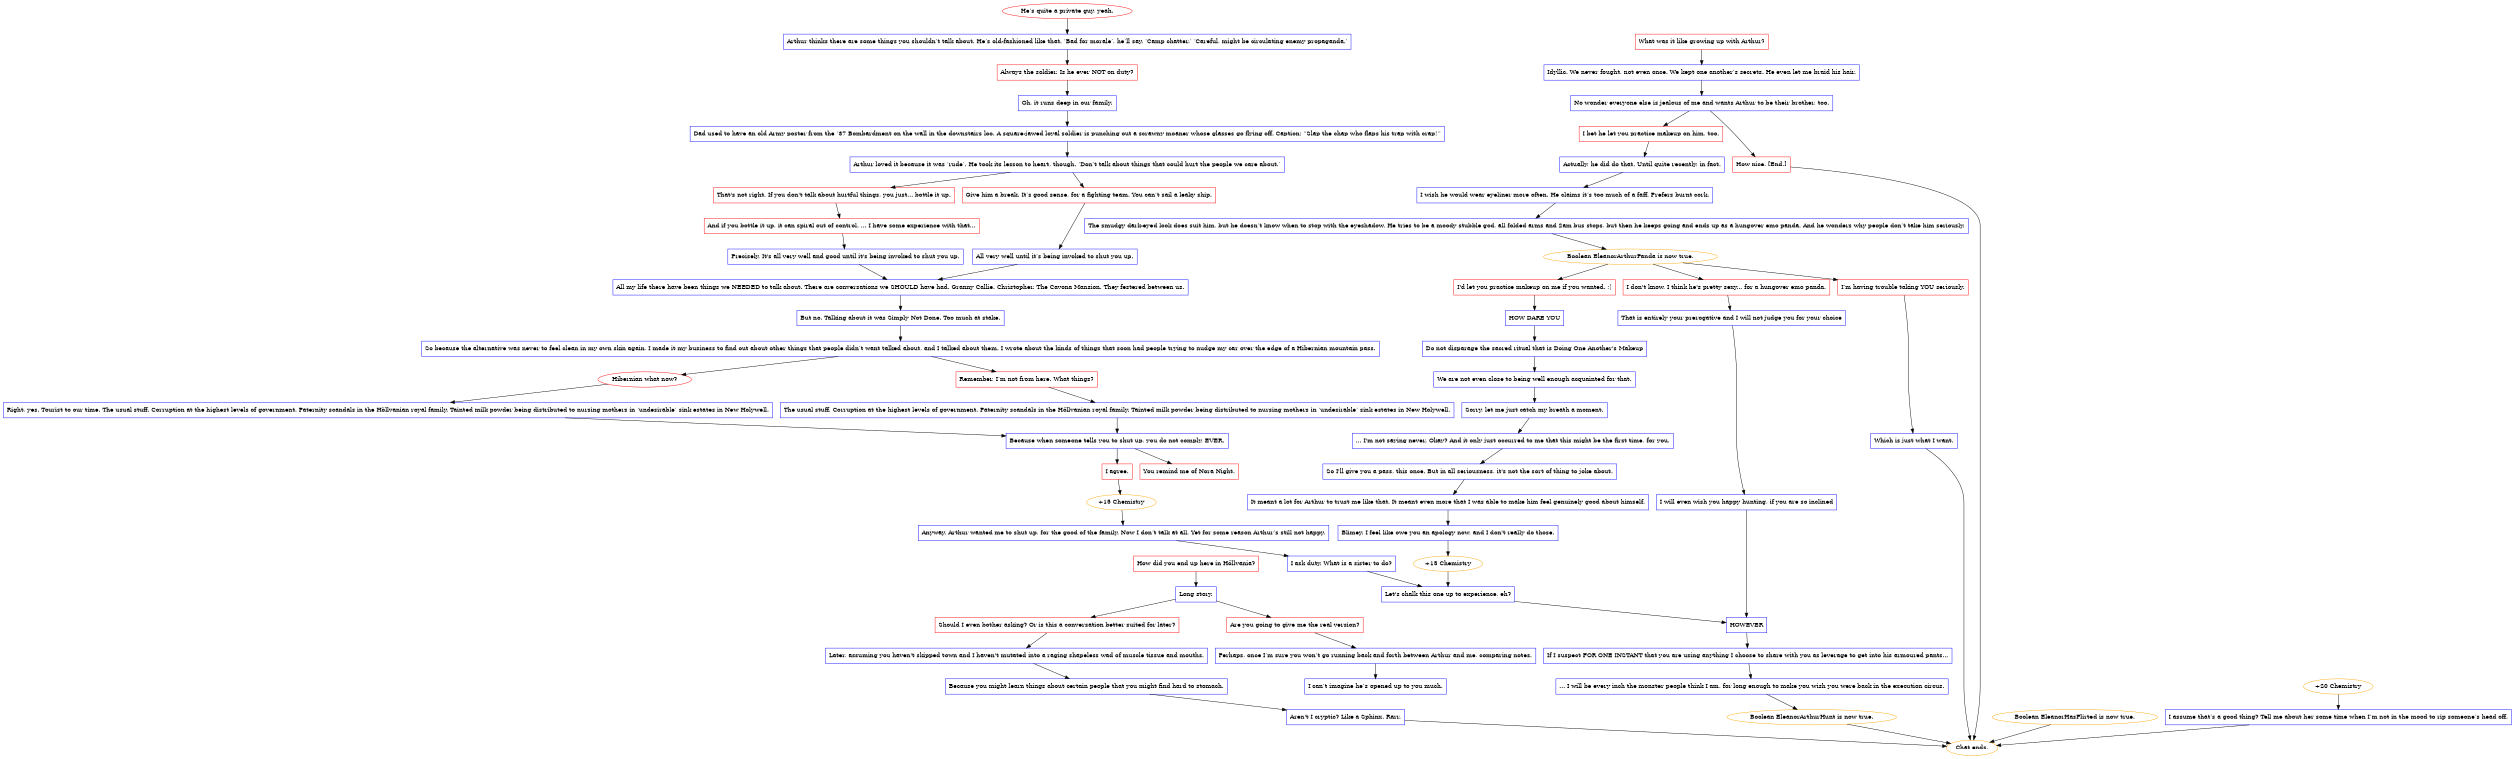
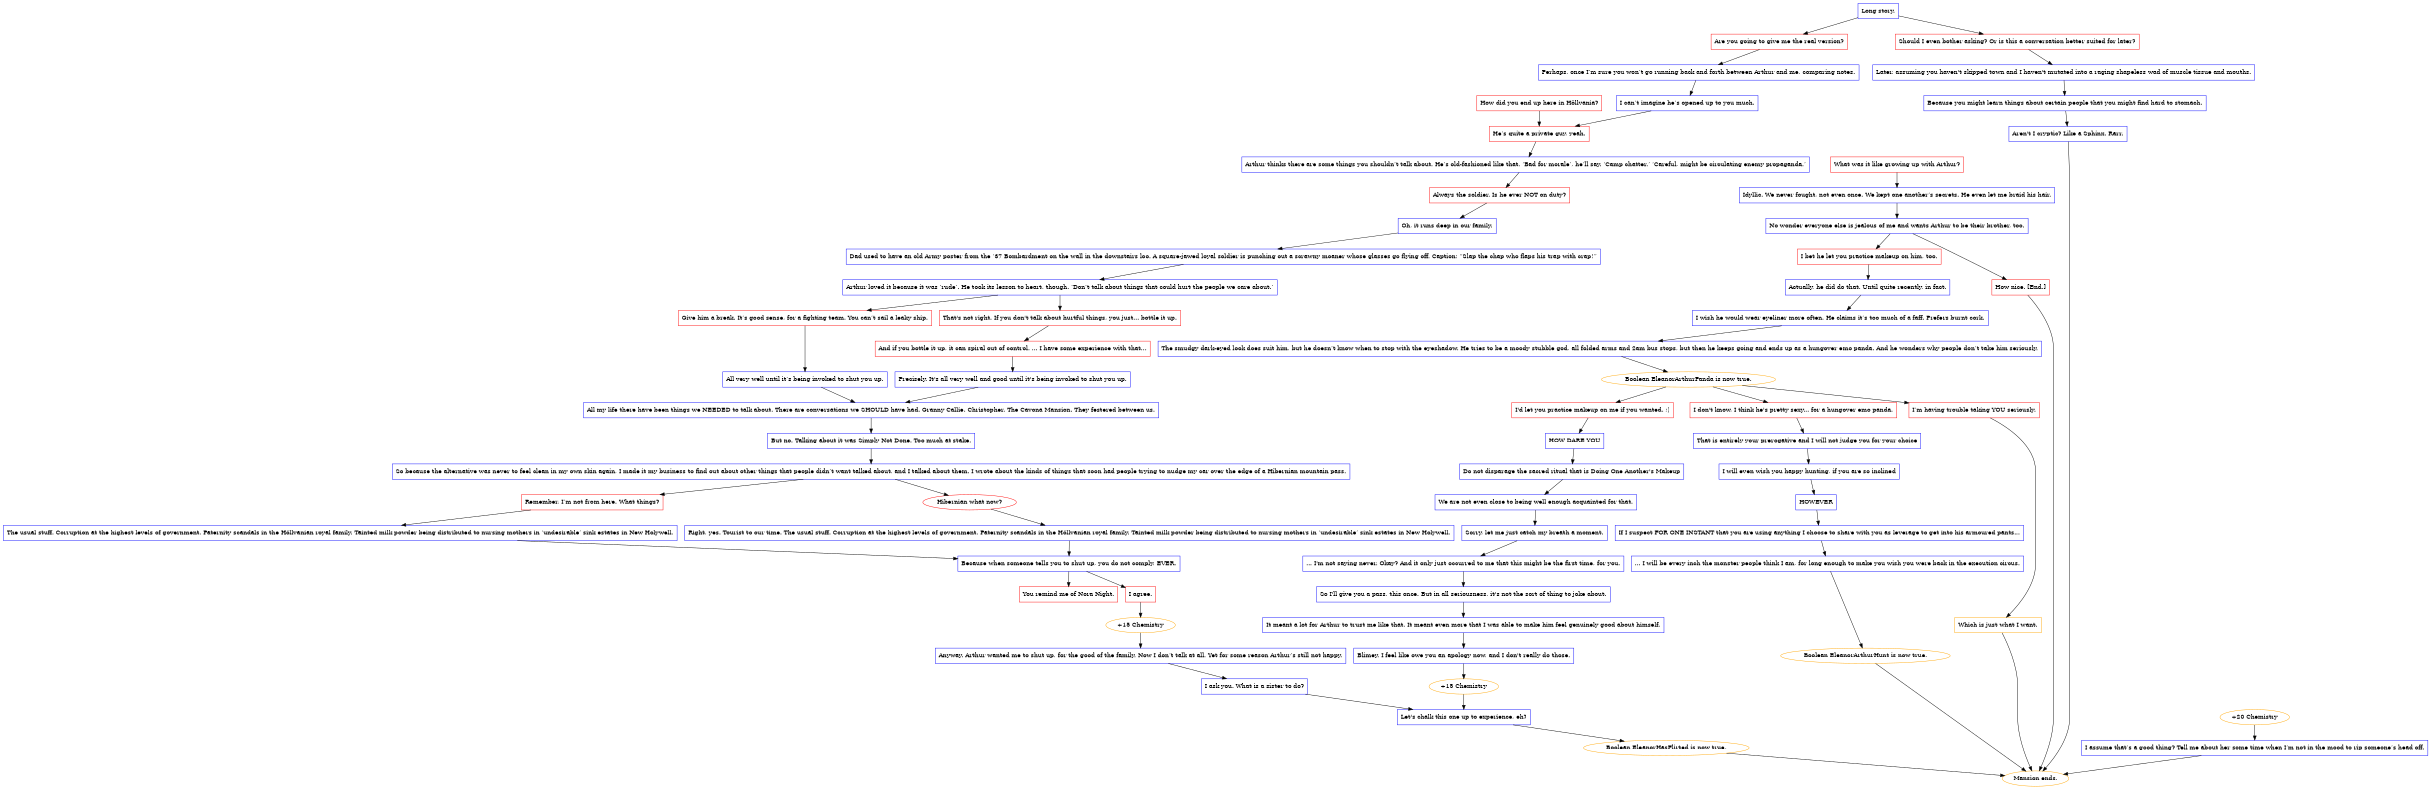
node "He’s quite a private guy, yeah.": shape ellipse -> box
edge "I can’t imagine he’s opened up to you much." -> "He’s quite a private guy, yeah.": added
node "Which is just what I want.": color blue -> orange
node "I ask duty. What is a sister to do?": label "I ask duty. What is a sister to do?" -> "I ask you. What is a sister to do?"
edge "How did you end up here in Höllvania?" -> "Long story.": now "How did you end up here in Höllvania?" -> "He’s quite a private guy, yeah."
edge "Let's chalk this one up to experience, eh?" -> "HOWEVER": now "Let's chalk this one up to experience, eh?" -> "Boolean EleanorHasFlirted is now true."
node "Chat ends.": label "Chat ends." -> "Mansion ends."
